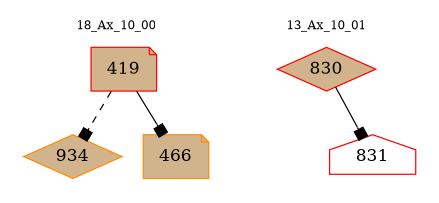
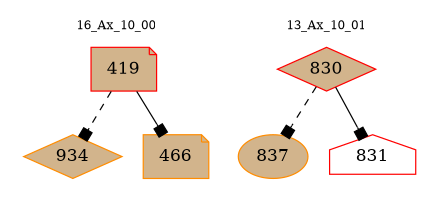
cluster "18_Ax_10_00": label "18_Ax_10_00" -> "16_Ax_10_00"
node "837": added
